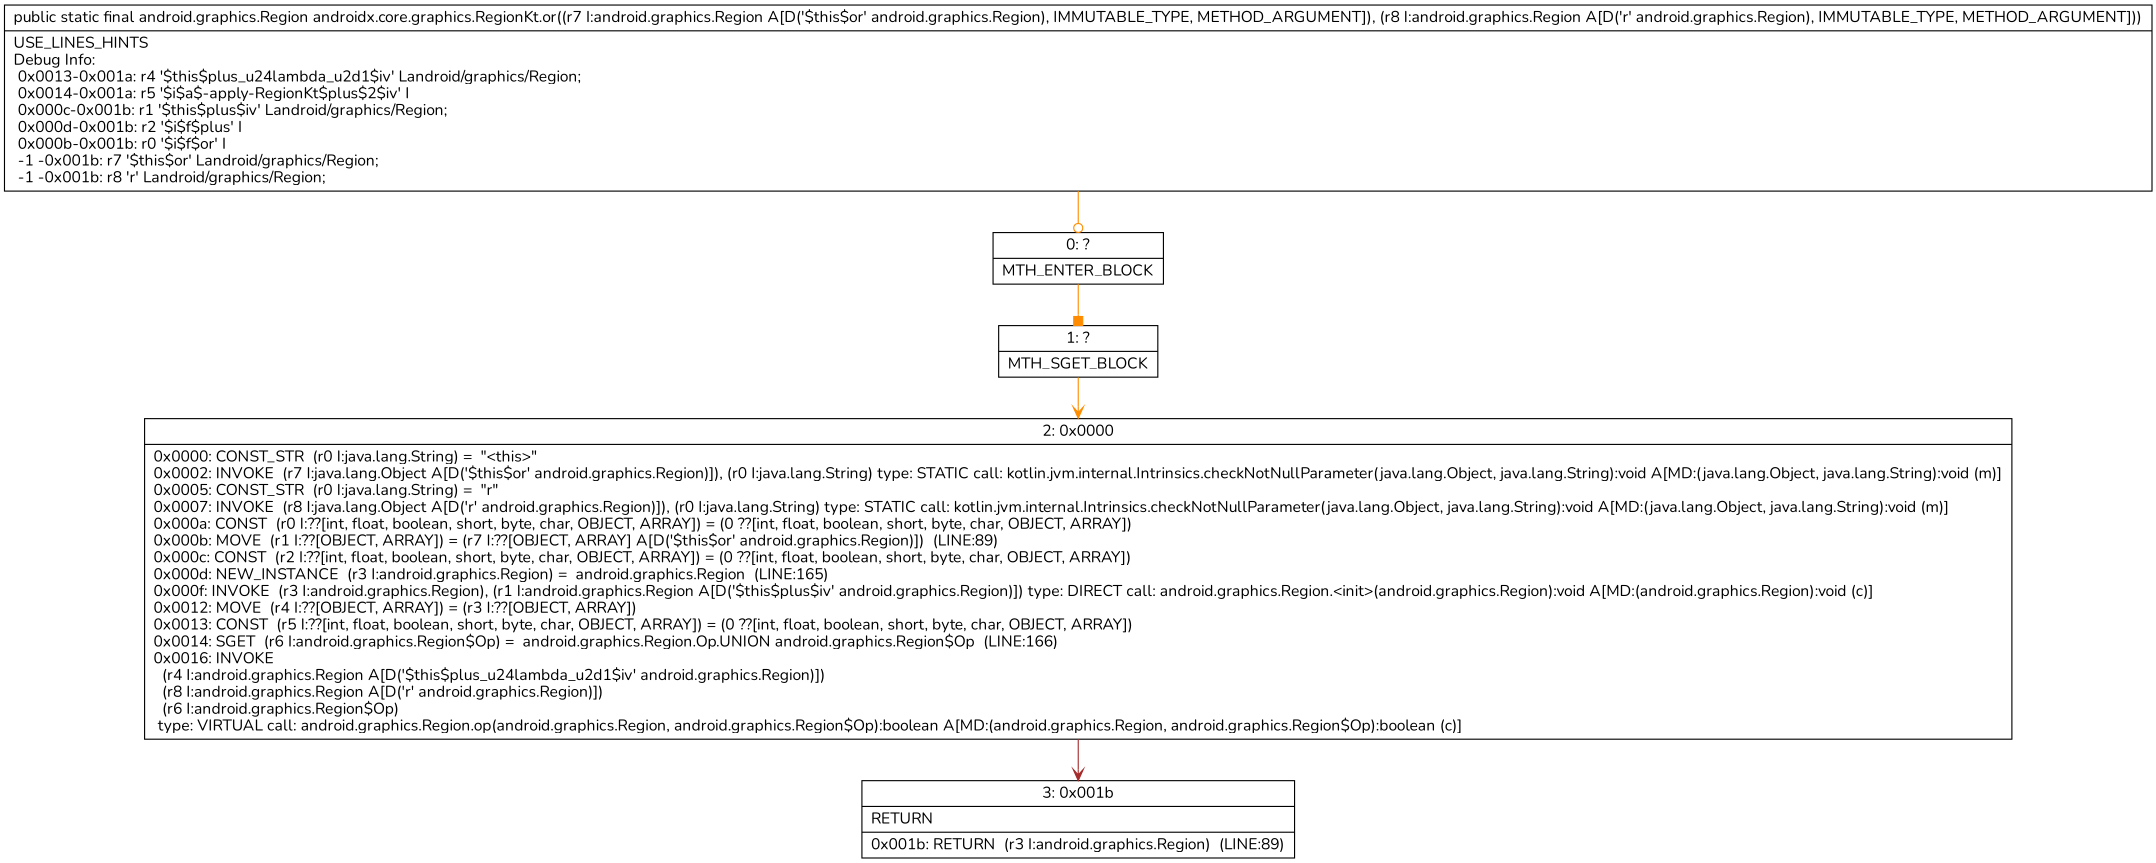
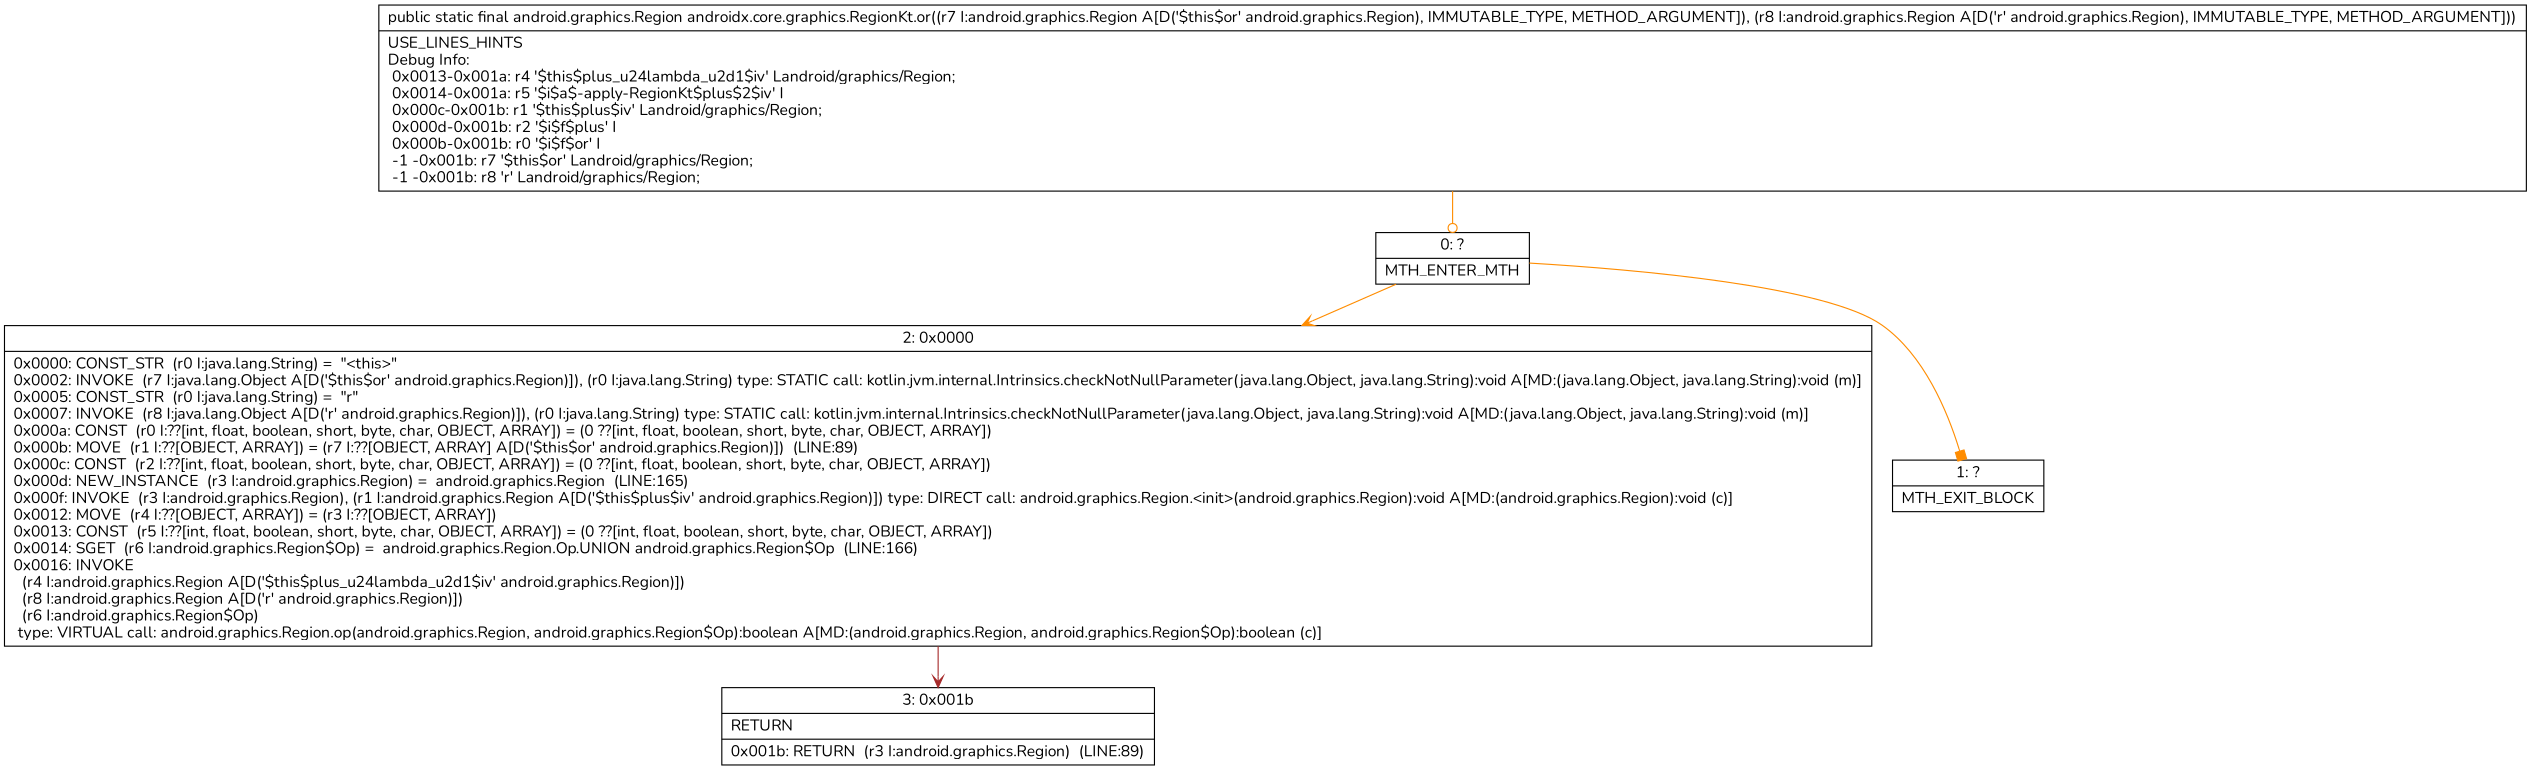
node "0: ?": text "MTH_ENTER_BLOCK" -> "MTH_ENTER_MTH"
node "1: ?": text "MTH_SGET_BLOCK" -> "MTH_EXIT_BLOCK"
edge "1: ?" -> "2: 0x0000": now "0: ?" -> "2: 0x0000"
